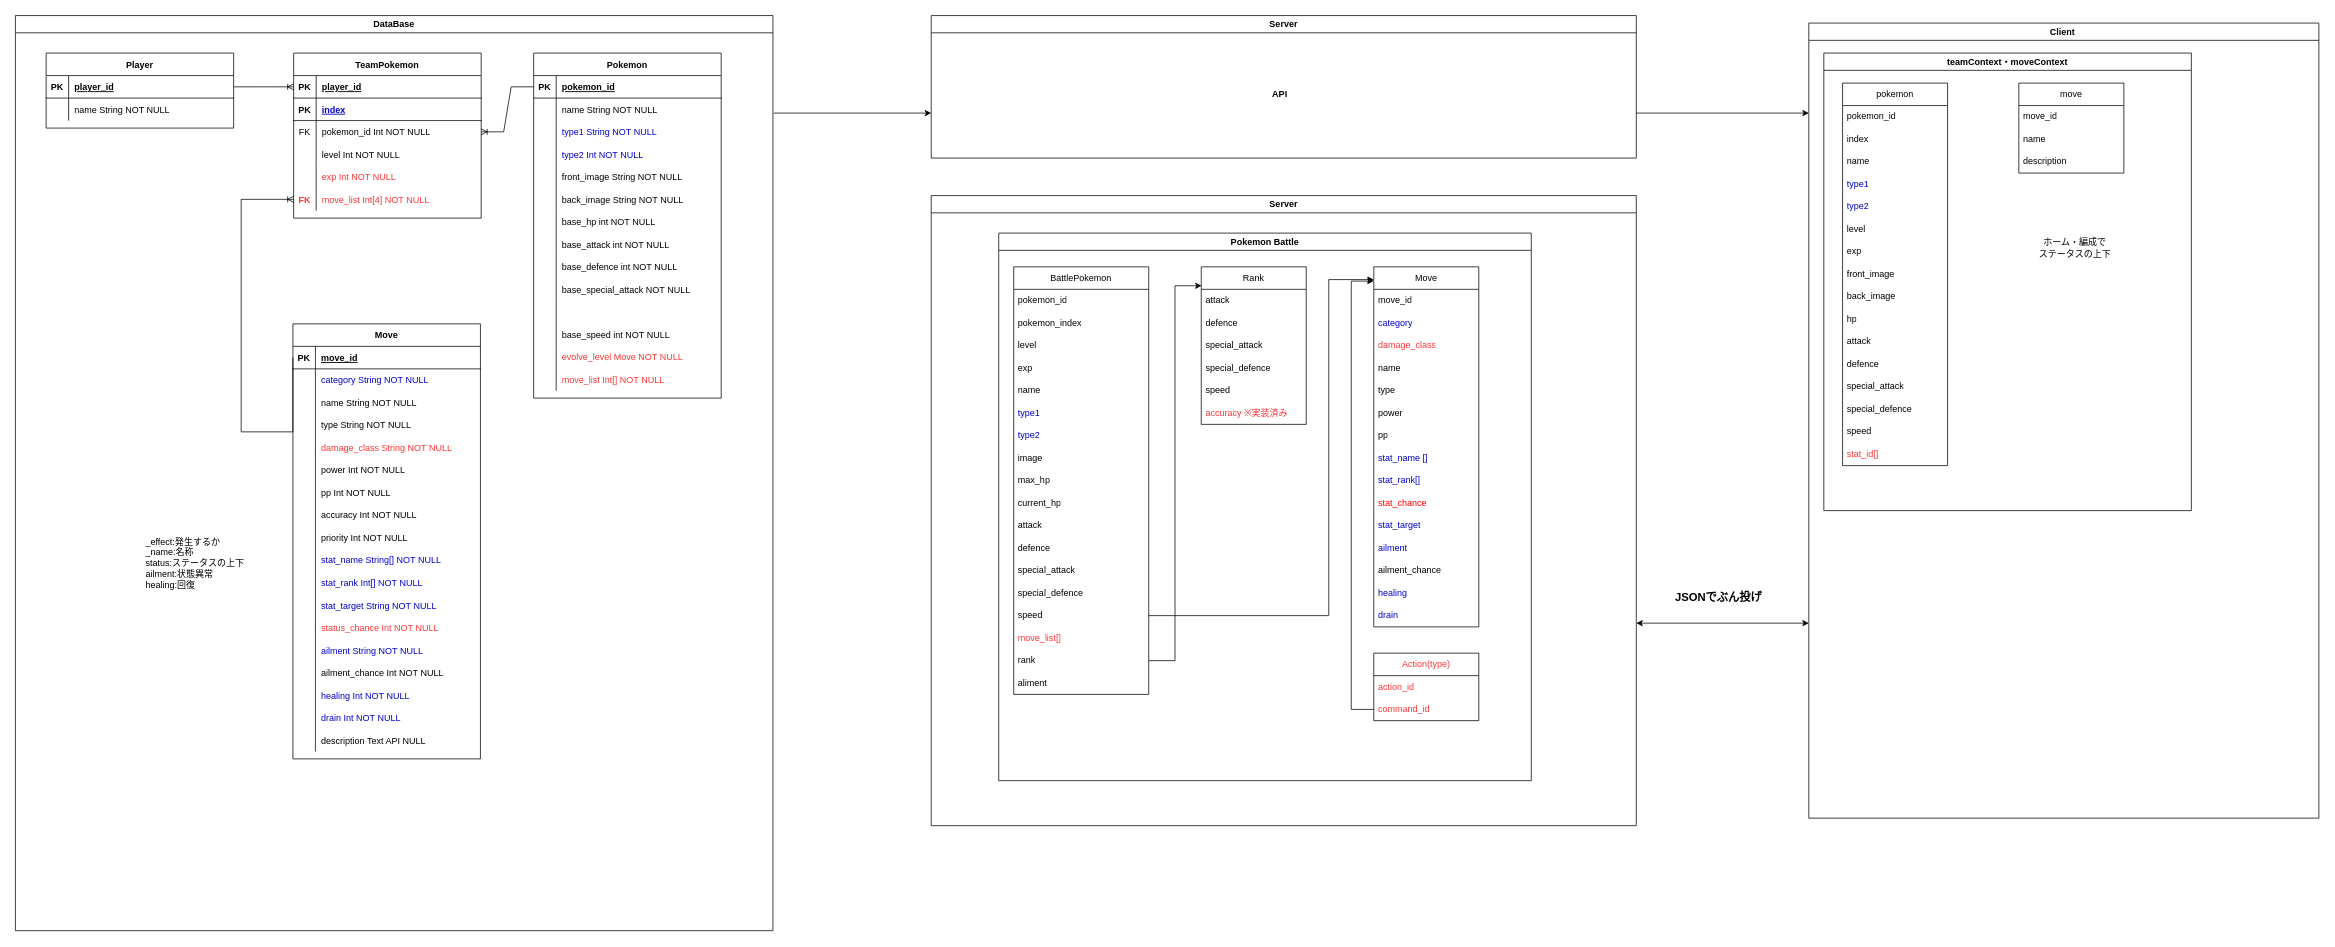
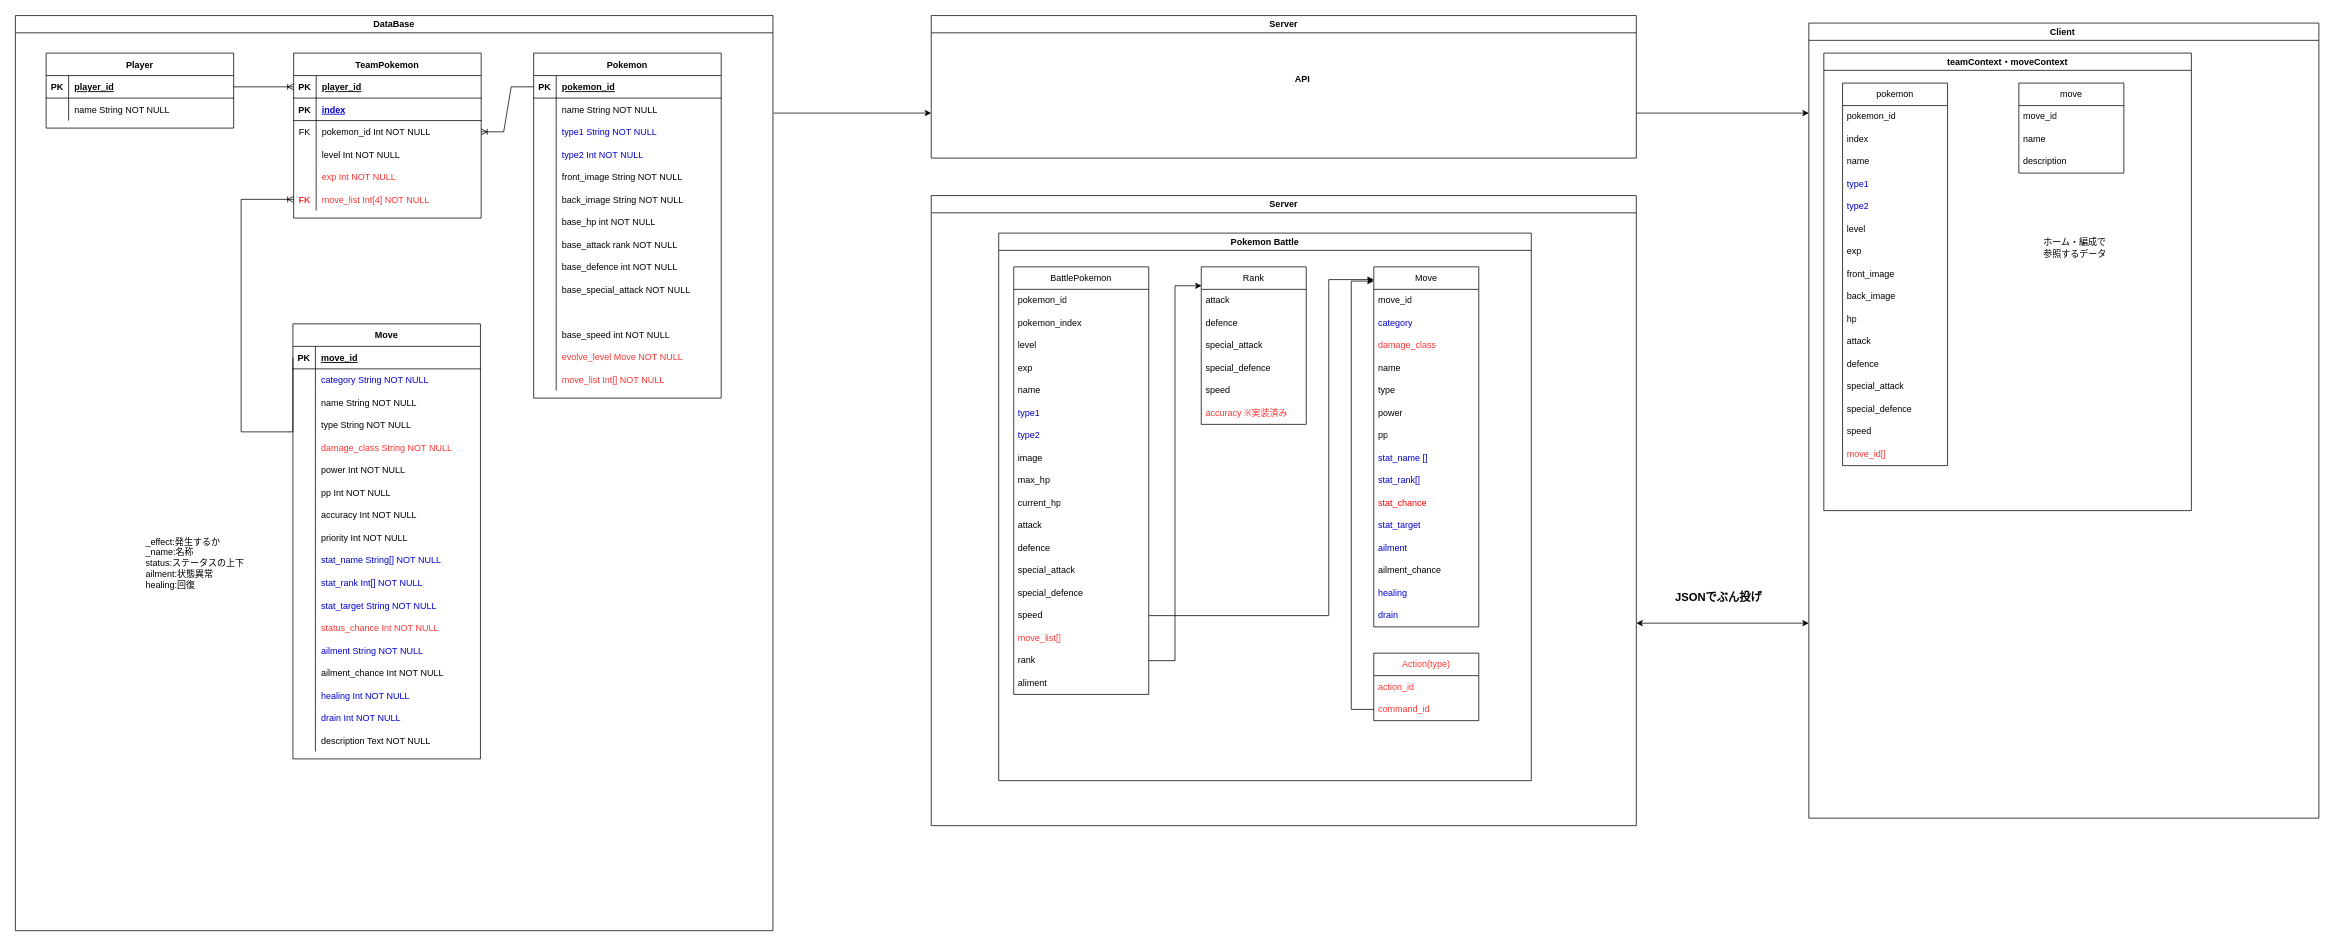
node "API": moved (1280, 94) -> (1302, 79)
node "base_attack int NOT NULL": label "base_attack int NOT NULL" -> "base_attack rank NOT NULL"
node "ホーム・編成で ステータスの上下": label "ホーム・編成で ステータスの上下" -> "ホーム・編成で 参照するデータ"
node "stat_id[]": label "stat_id[]" -> "move_id[]"
node "description Text API NULL": label "description Text API NULL" -> "description Text NOT NULL"
